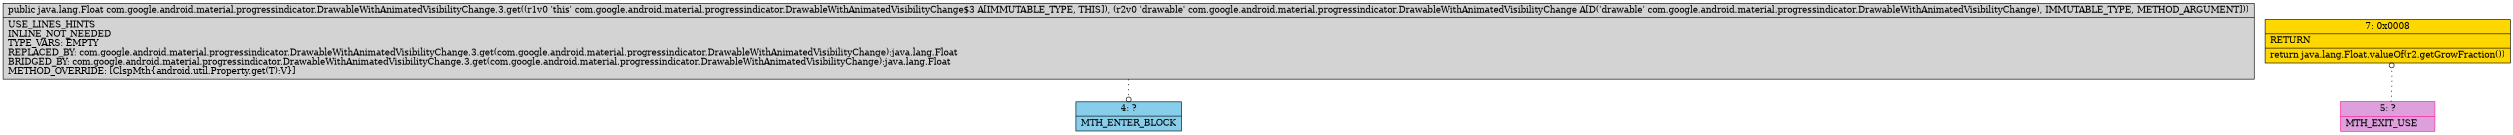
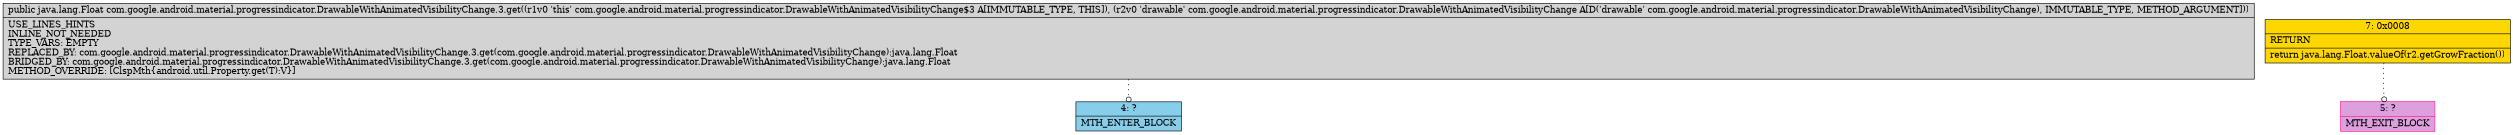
edge "5: ?" -> "7: 0x0008": reversed
node "5: ?": text "MTH_EXIT_USE" -> "MTH_EXIT_BLOCK"
